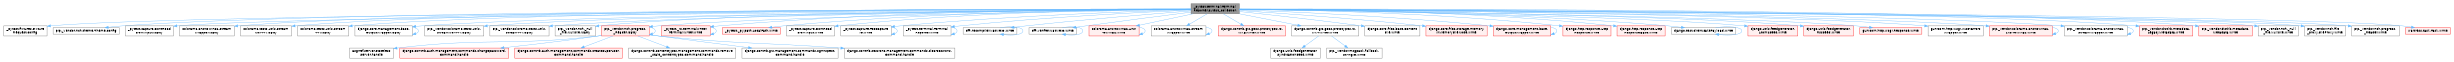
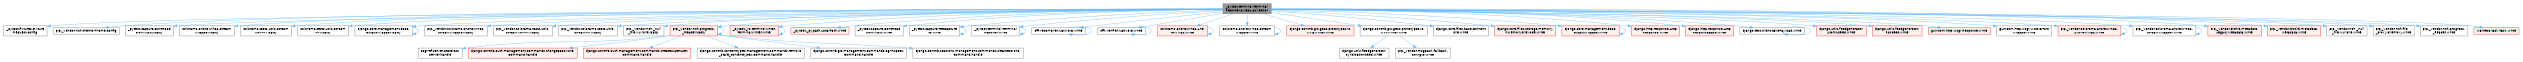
node "pip._vendor.colorama.ansitowin32. StreamWrapper.isatty": added
